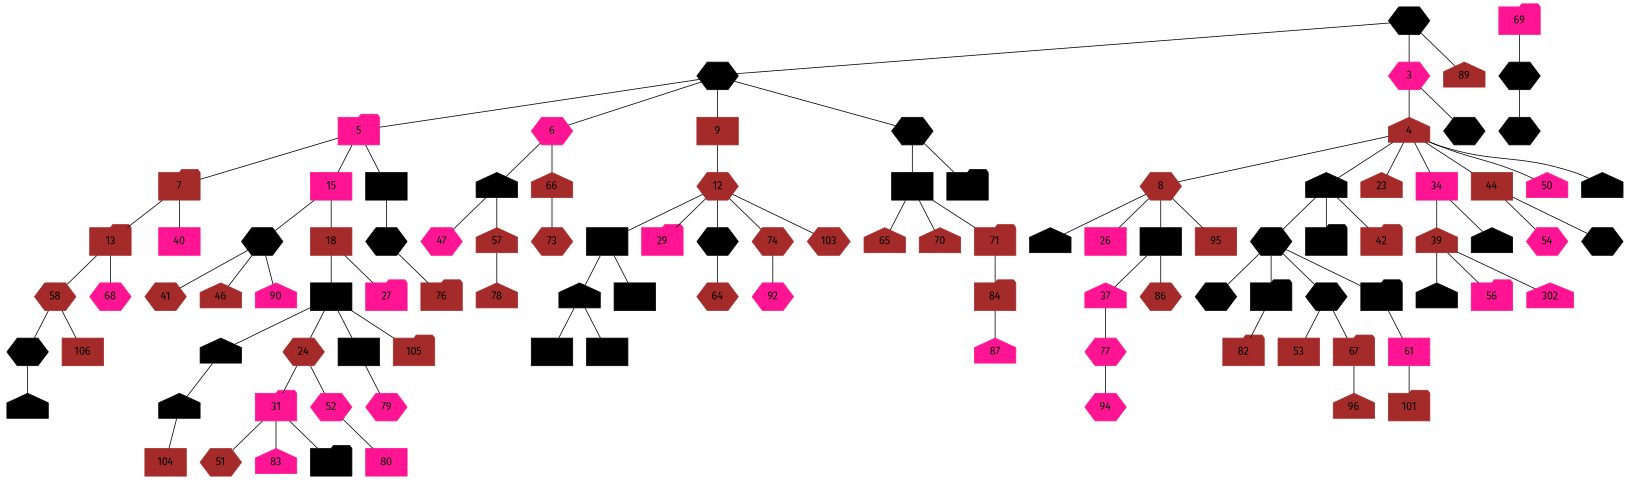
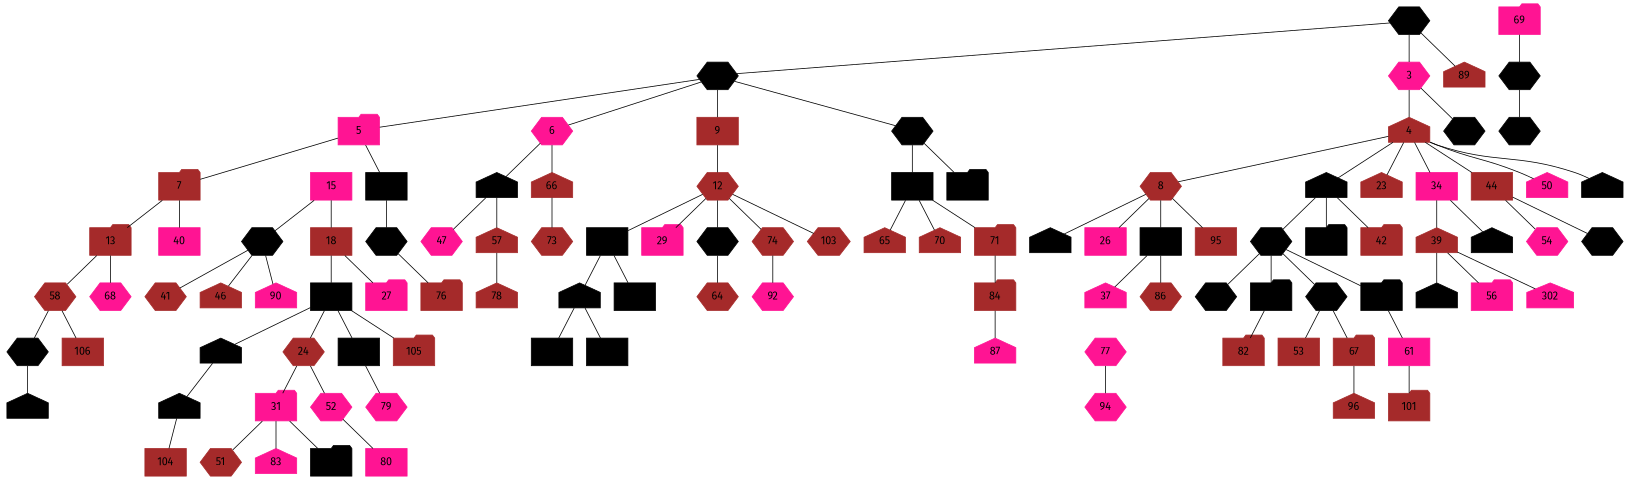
edge "5" -- "15": removed
edge "37" -- "77": removed
